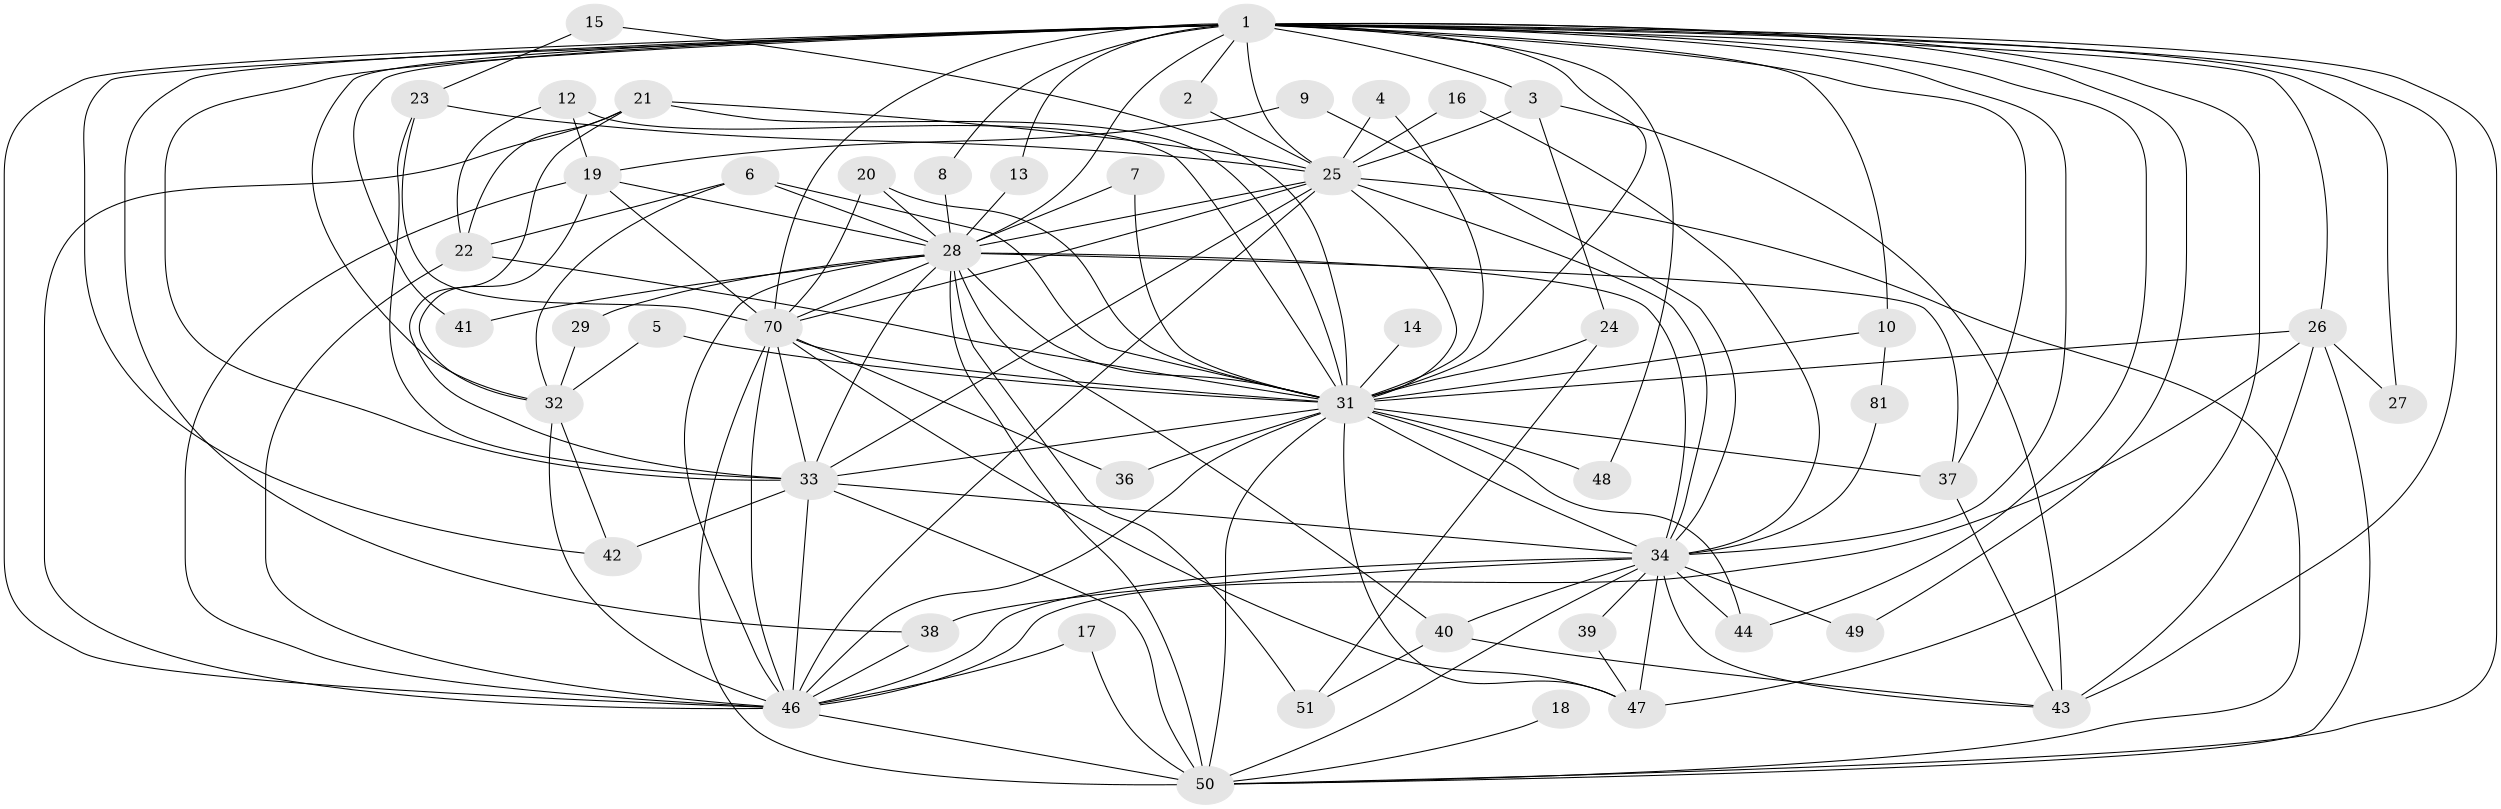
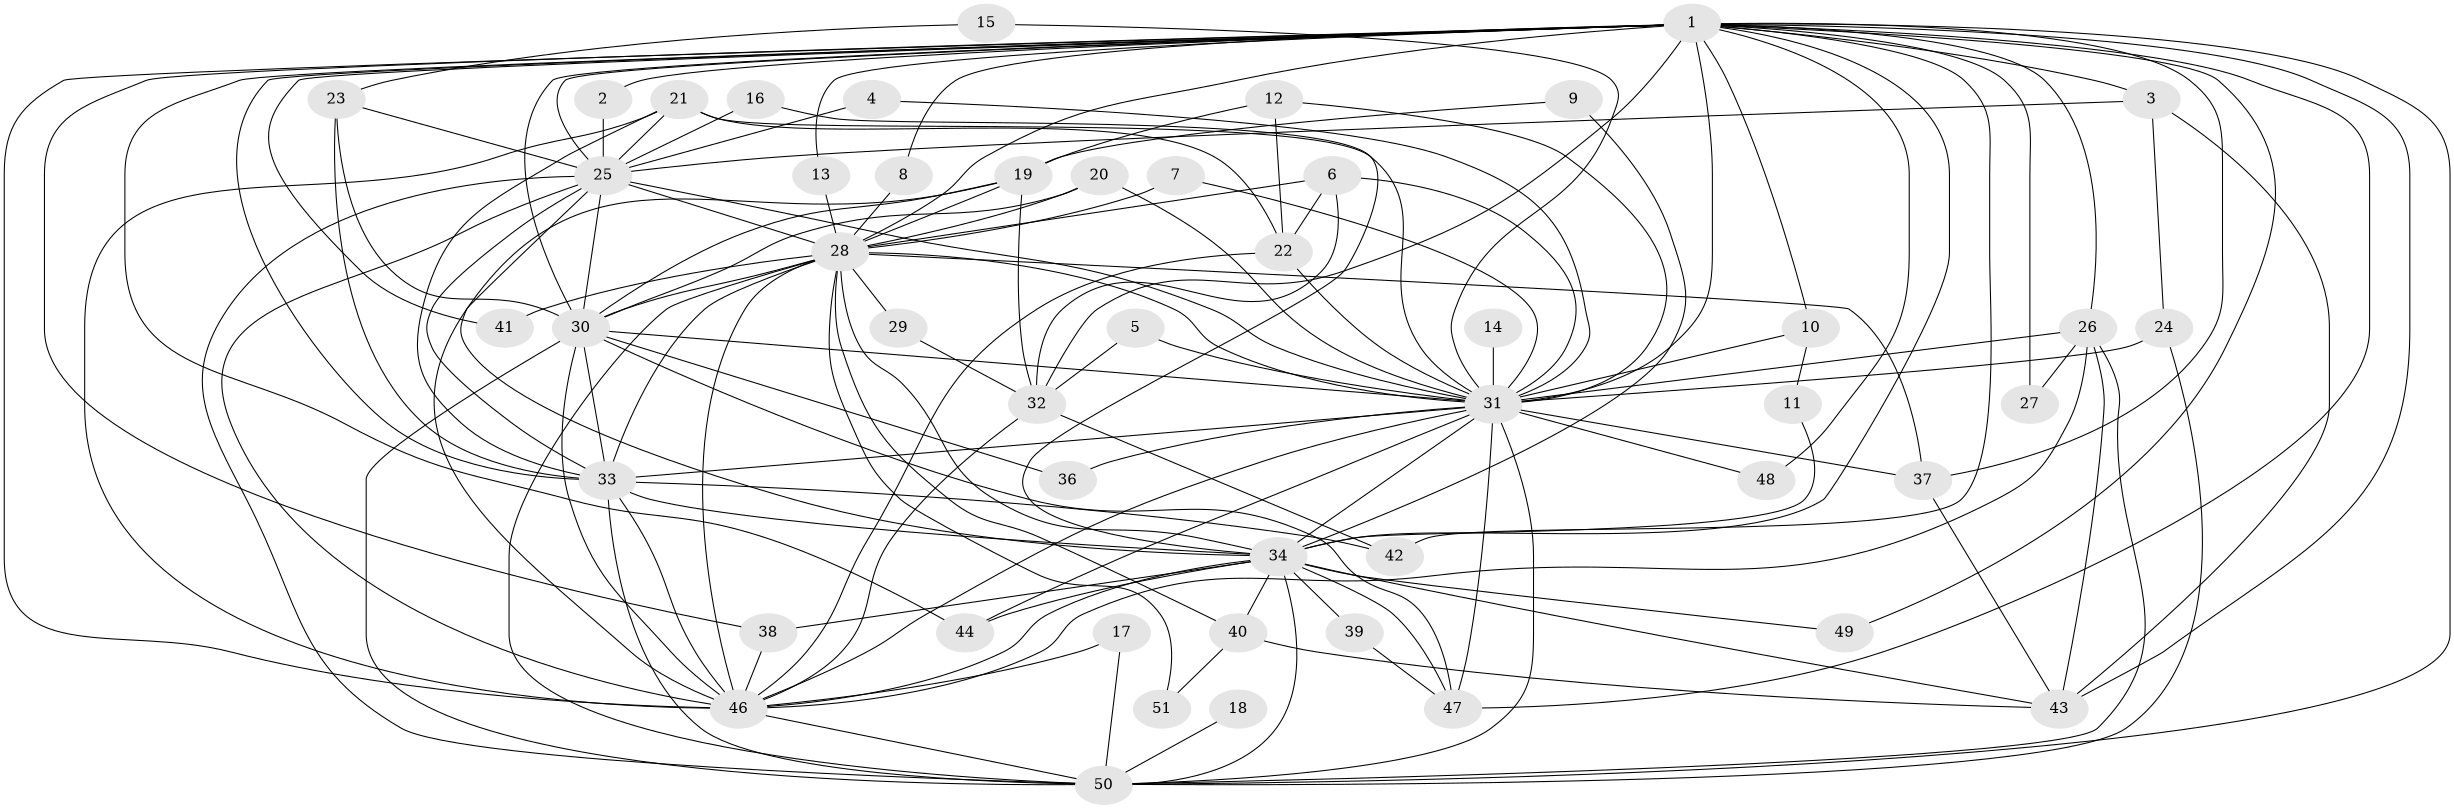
node "70": label "70" -> "30"
node "81": label "81" -> "11"
edge "24" -- "51": now "24" -- "50"
